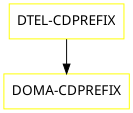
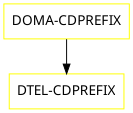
edge "DTEL-CDPREFIX" -> "DOMA-CDPREFIX": reversed
